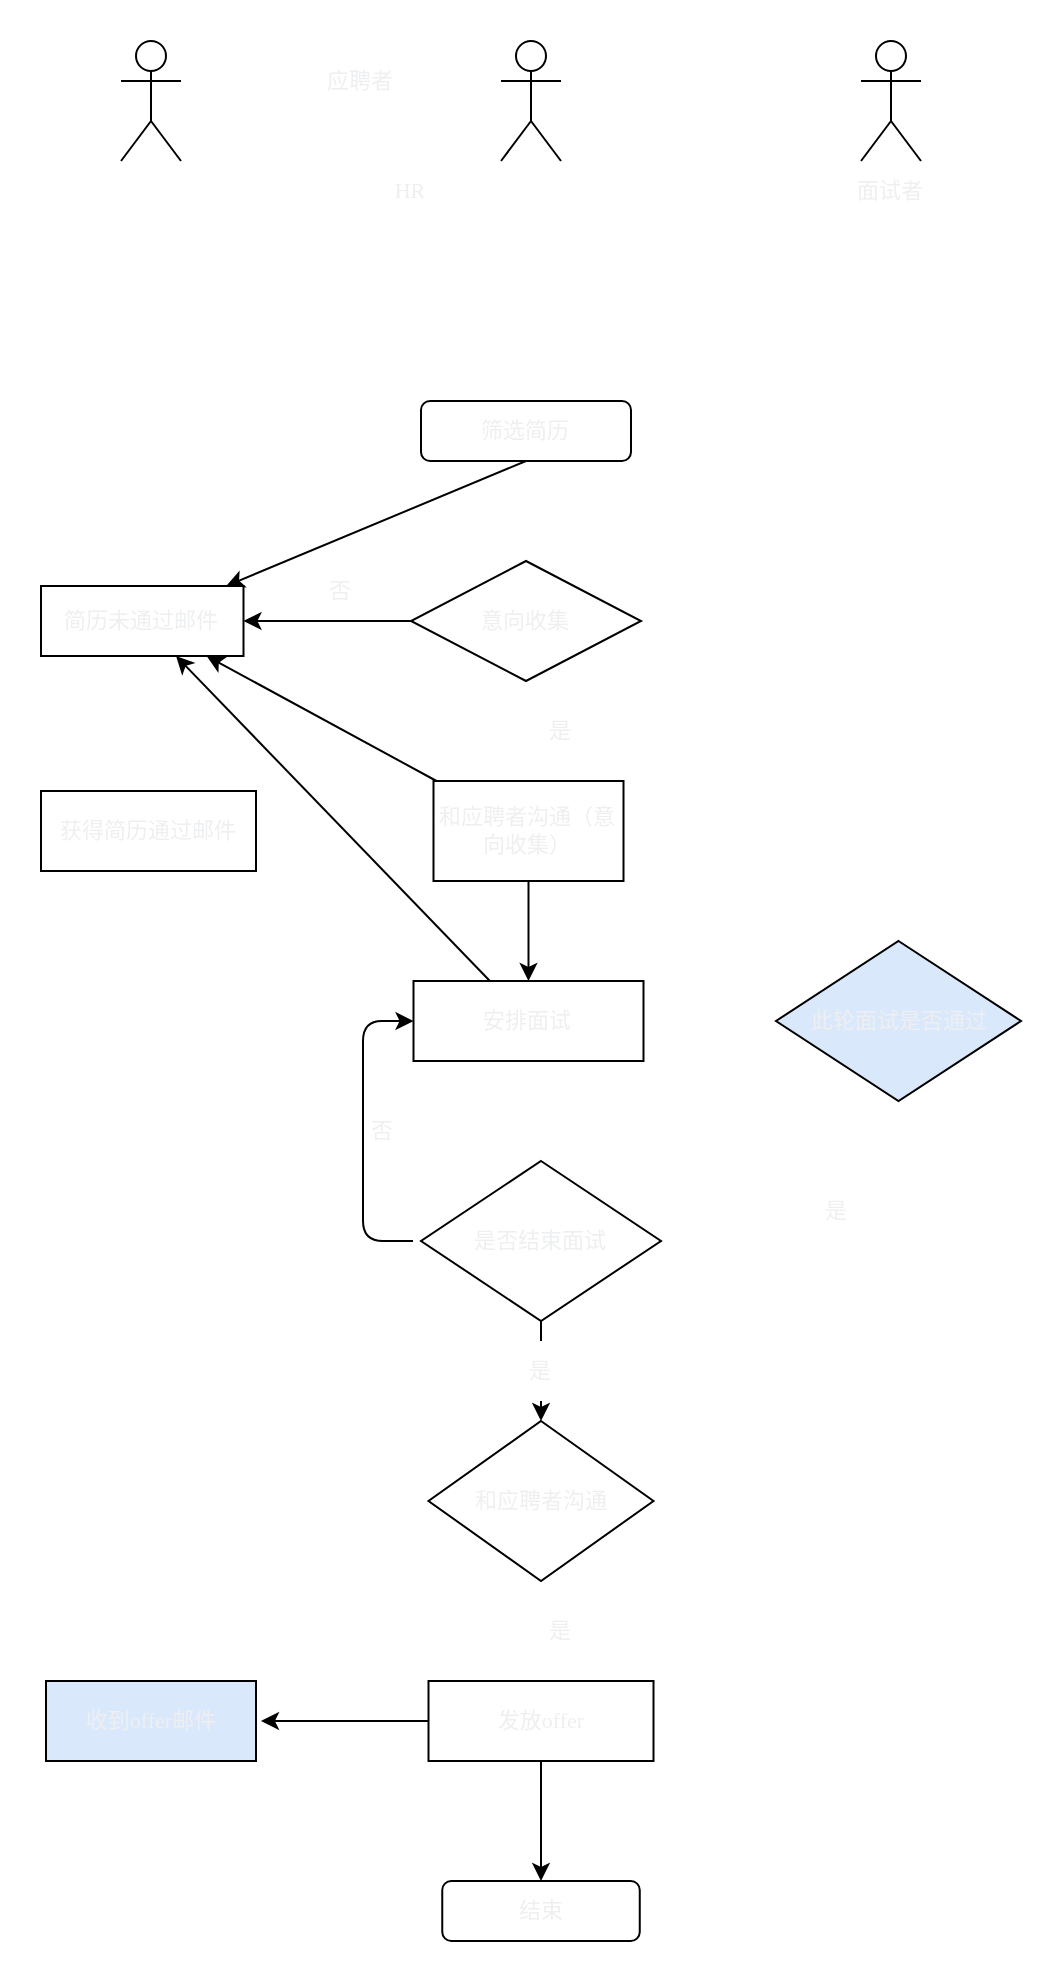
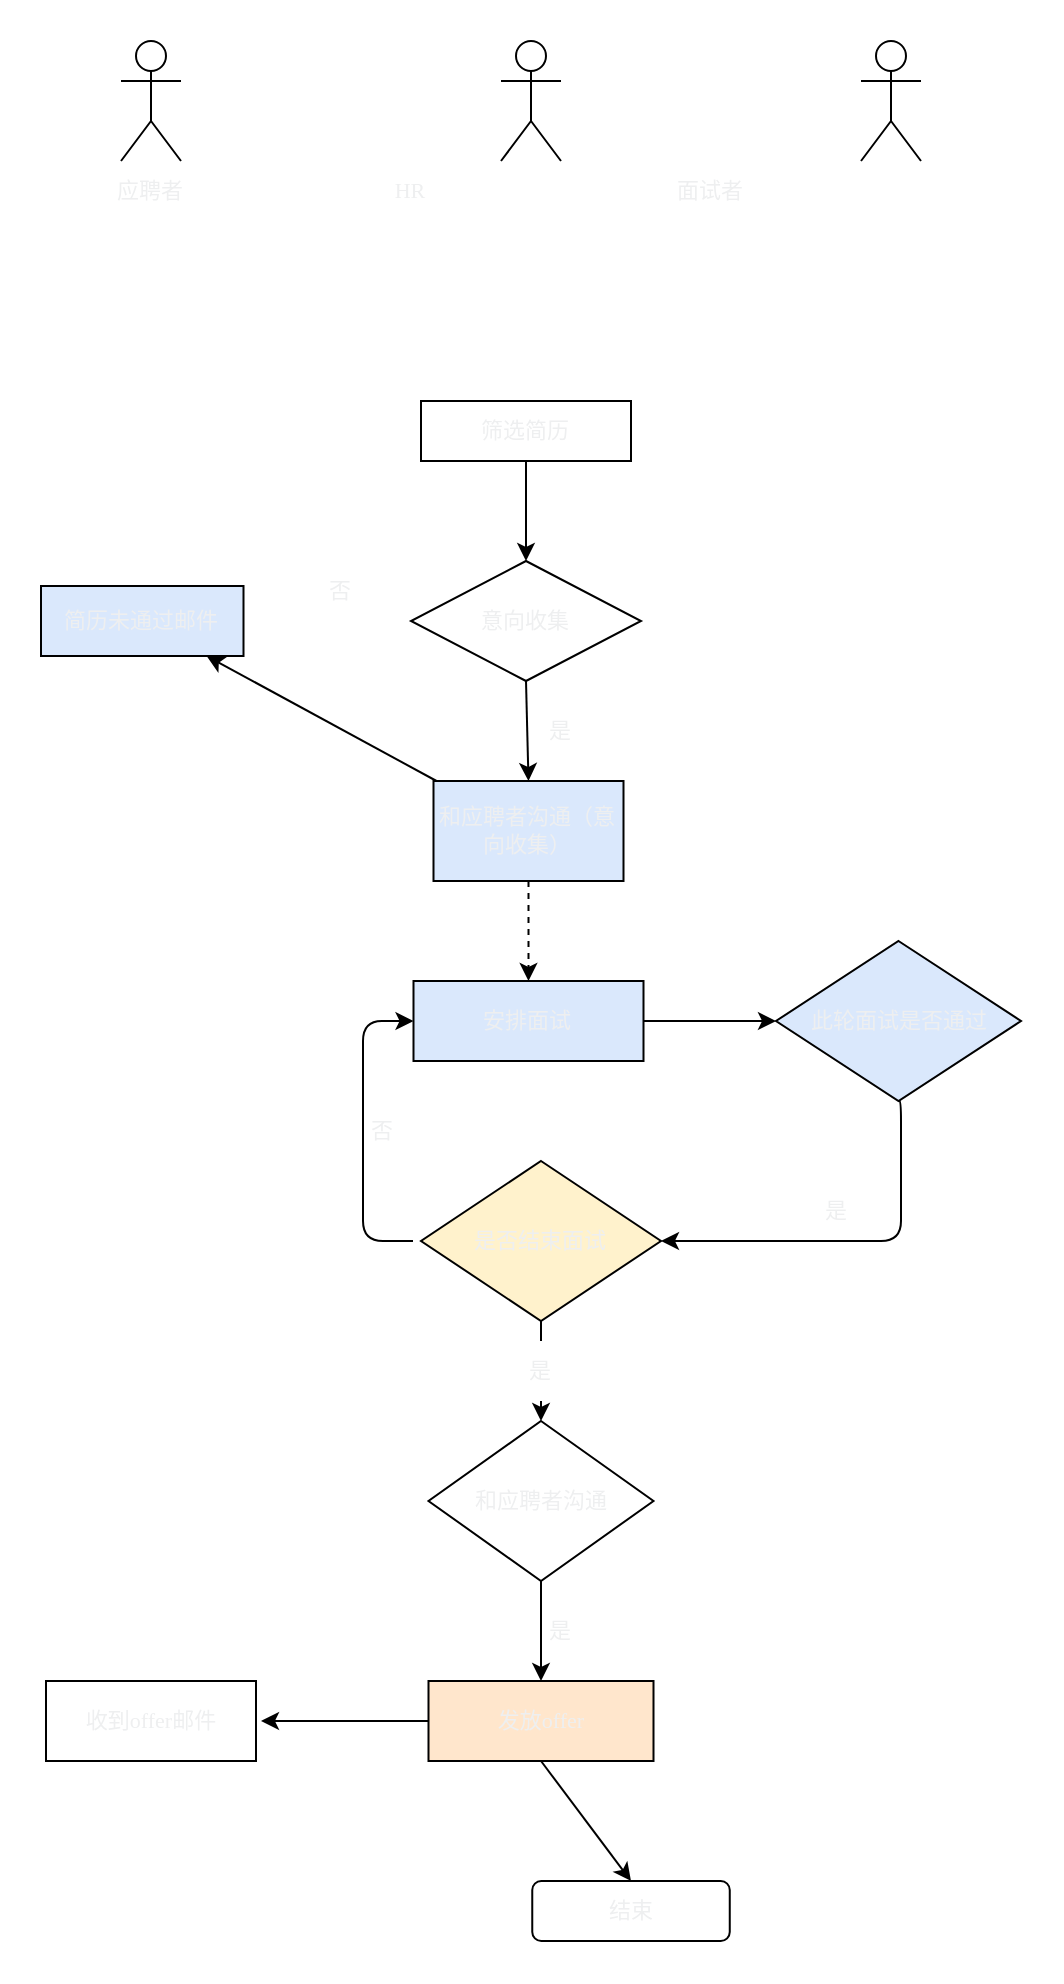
node "应聘者": moved (361, 81) -> (151, 191)
node "面试者": moved (891, 191) -> (711, 191)
node "筛选简历": shape rounded rectangle -> rectangle
edge "筛选简历" -> "简历未通过邮件": now "筛选简历" -> "意向收集"
node "简历未通过邮件": fillcolor #ffffff -> #dae8fc
edge "意向收集" -> "简历未通过邮件": removed
edge "意向收集" -> "和应聘者沟通（意向收集）": added
edge "安排面试" -> "简历未通过邮件": now "安排面试" -> "此轮面试是否通过"
node "获得简历通过邮件": removed
node "和应聘者沟通（意向收集）": fillcolor #ffffff -> #dae8fc
edge "和应聘者沟通（意向收集）" -> "安排面试": style solid -> dashed
node "安排面试": fillcolor #ffffff -> #dae8fc
node "是否结束面试": fillcolor #ffffff -> #fff2cc
edge "此轮面试是否通过" -> "是否结束面试": added
edge "和应聘者沟通" -> "发放offer": added
node "收到offer邮件": fillcolor #dae8fc -> #ffffff
node "发放offer": fillcolor #ffffff -> #ffe6cc
node "结束": moved (541, 1911) -> (631, 1911)
